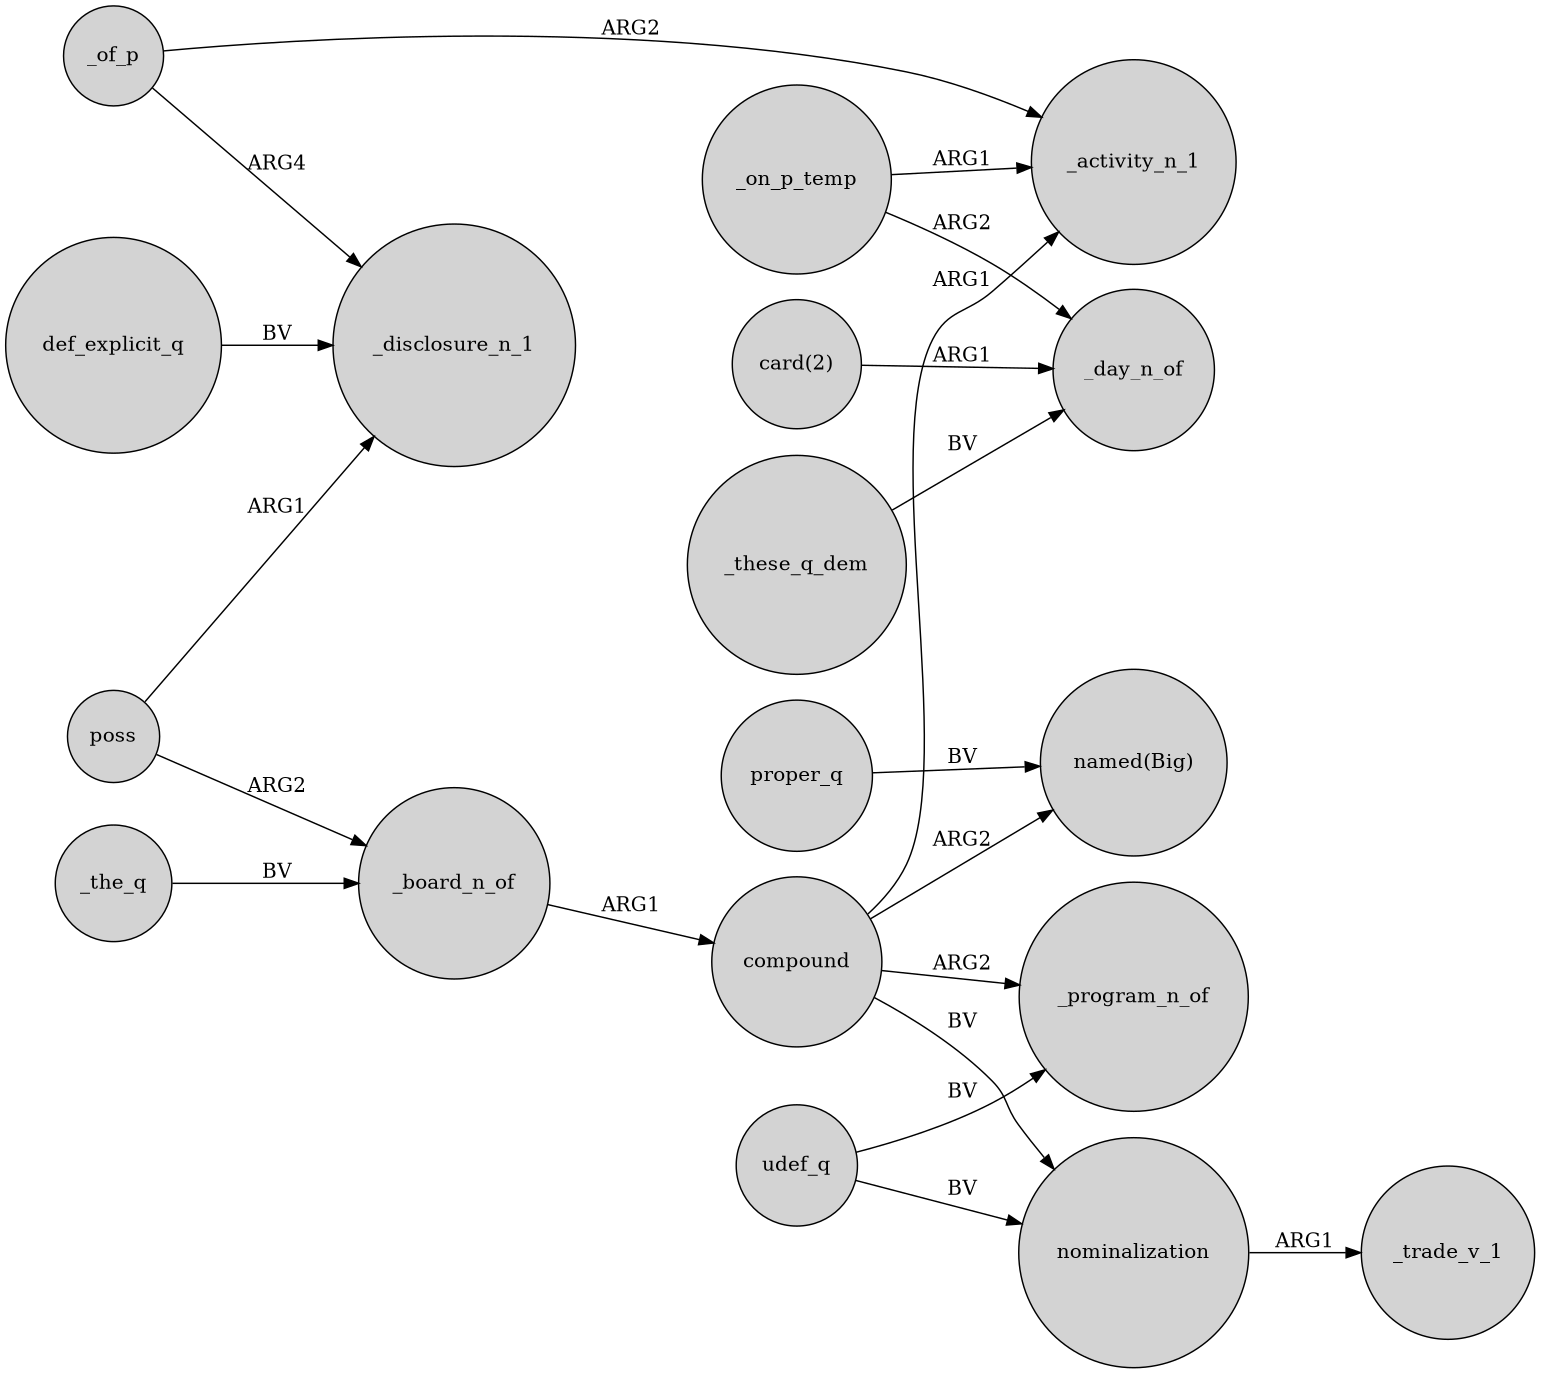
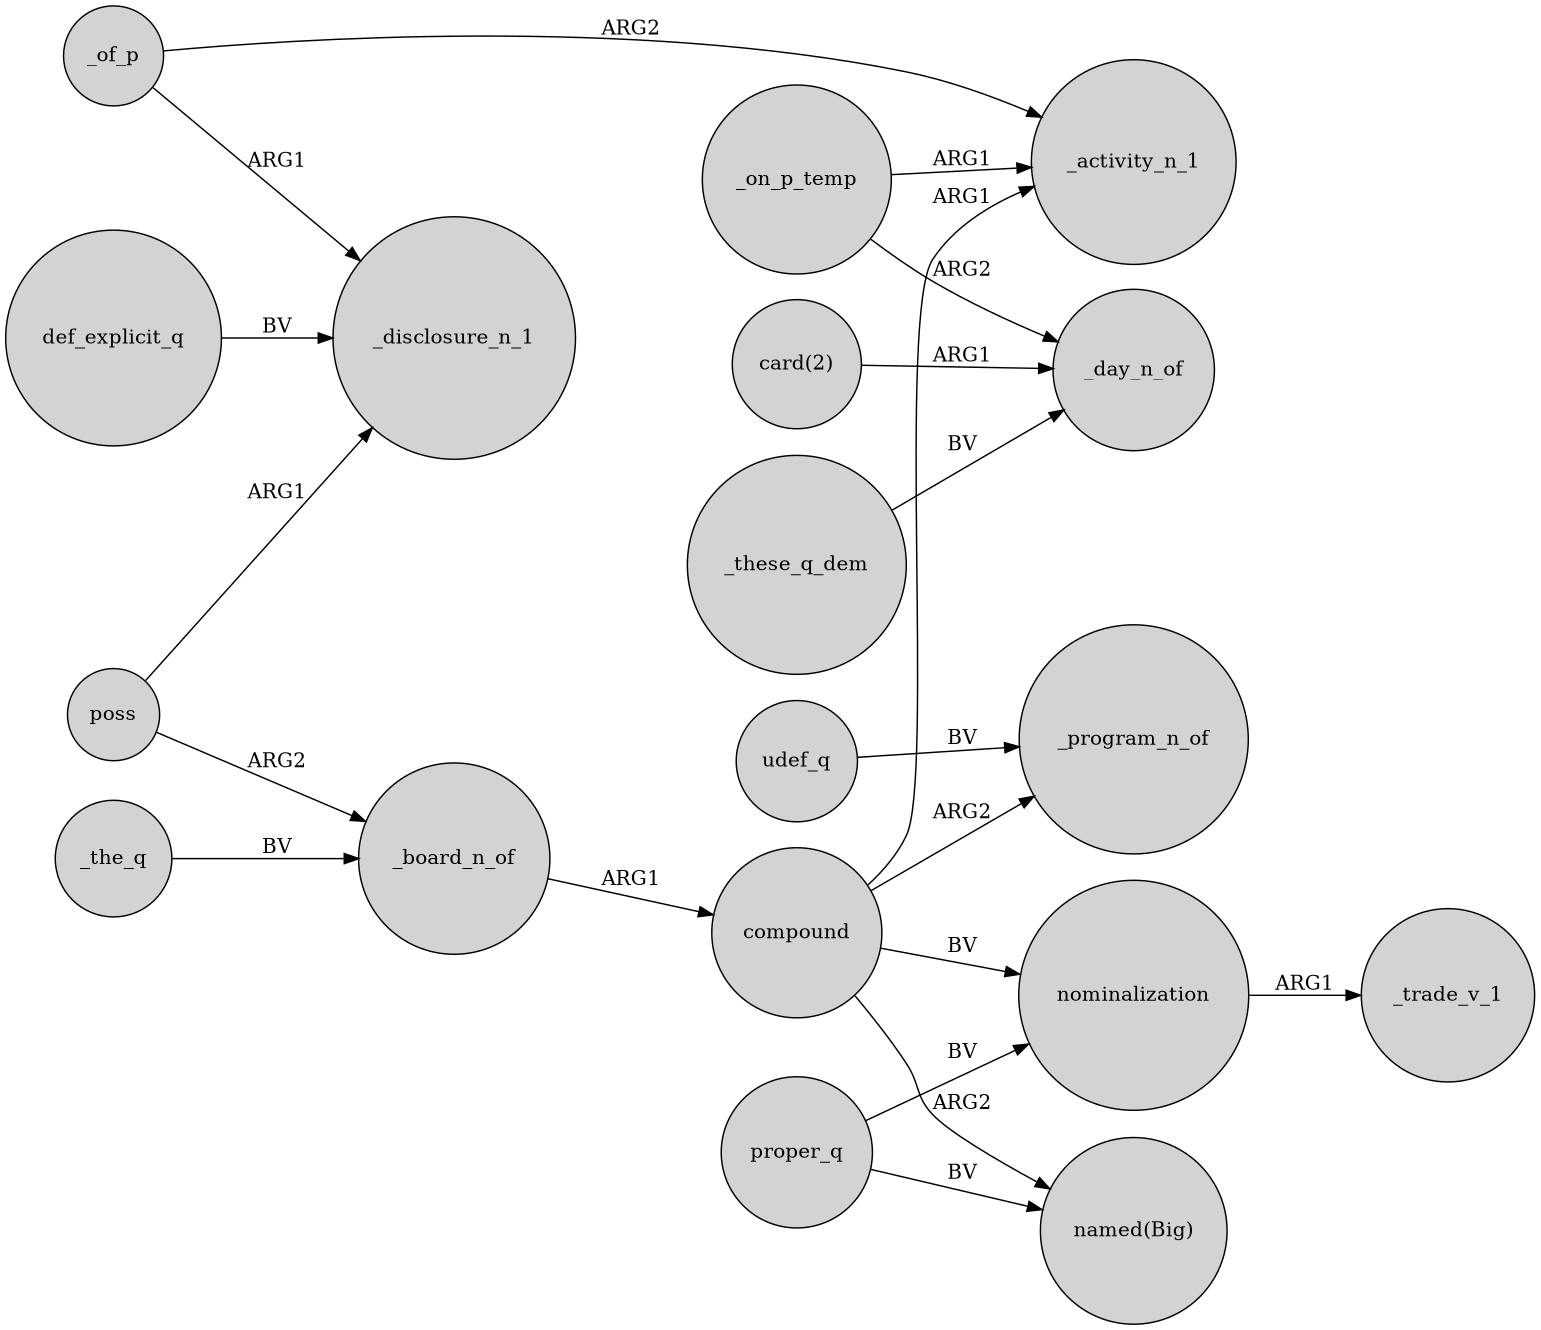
edge "_of_p" -> "_disclosure_n_1": label "ARG4" -> "ARG1"
edge "udef_q" -> "nominalization": now "proper_q" -> "nominalization"
